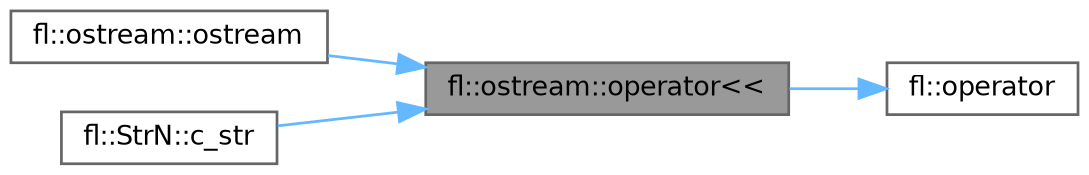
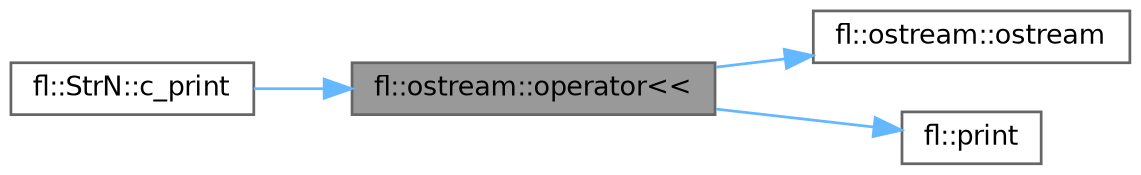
edge "fl::ostream::ostream" -> "fl::ostream::operator<<": reversed
node "fl::operator": label "fl::operator" -> "fl::print"
node "fl::StrN::c_str": label "fl::StrN::c_str" -> "fl::StrN::c_print"
